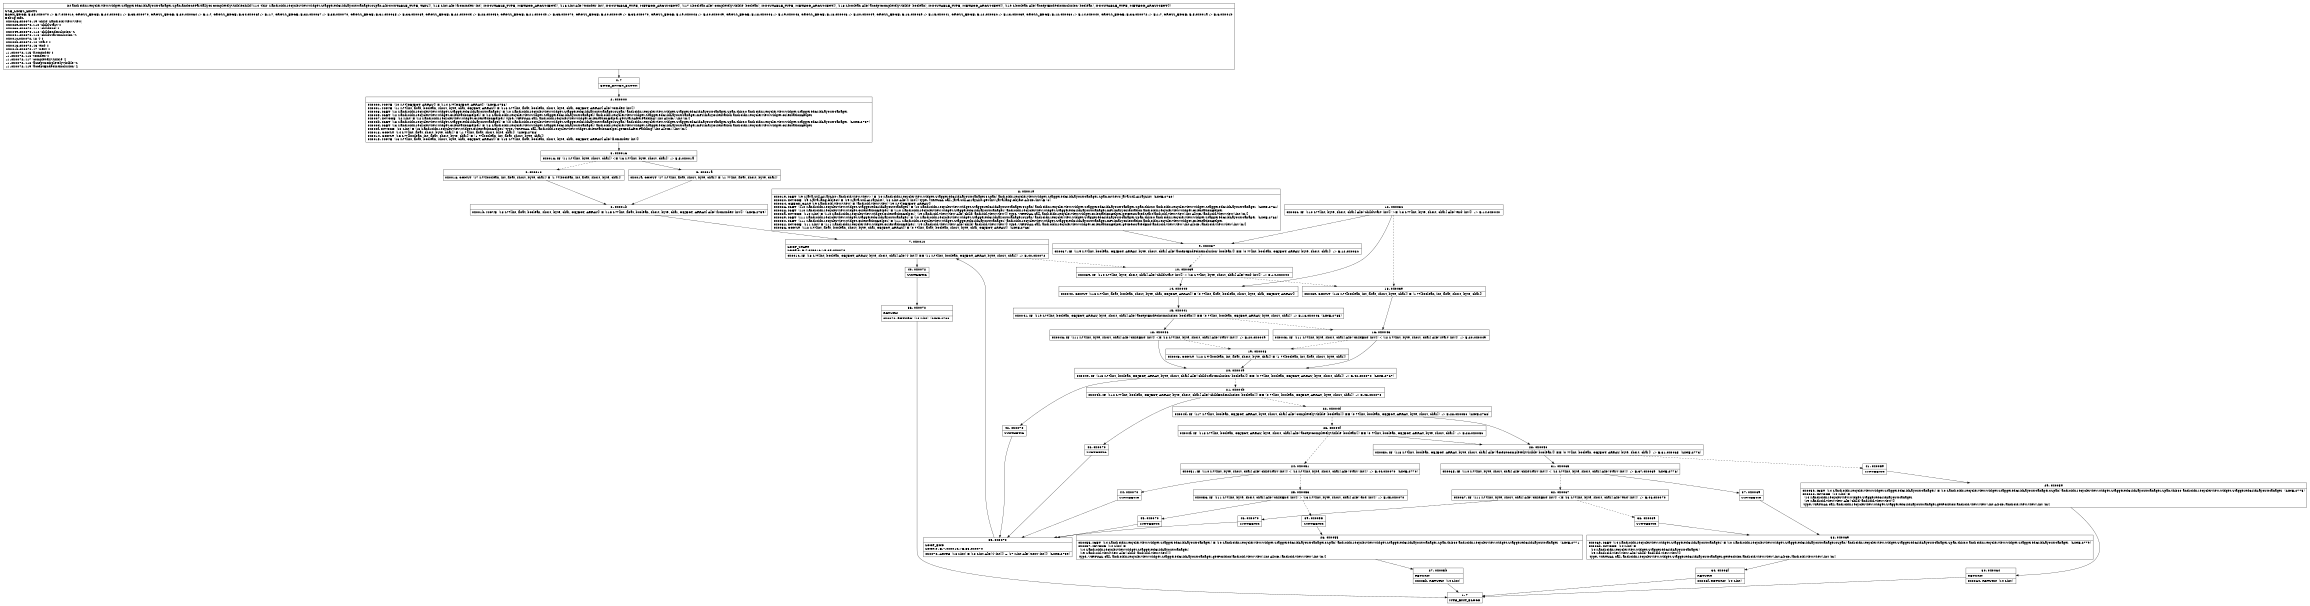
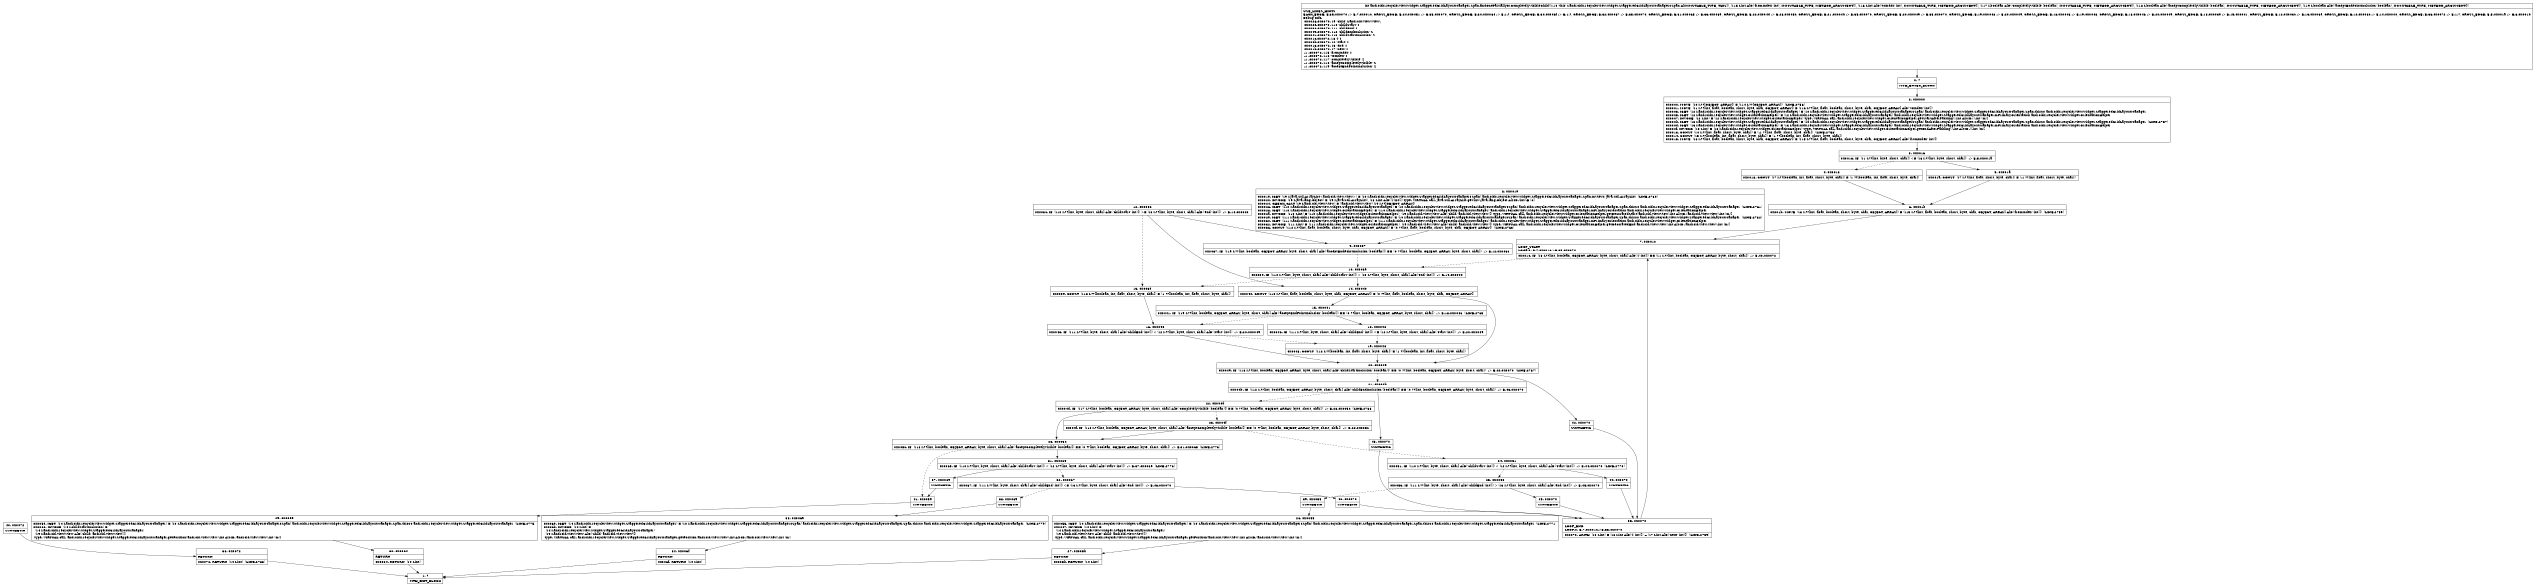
node "0: ?": text "EDGE_ENTER_BLOCK" -> "MTH_ENTER_BLOCK"
edge "7: 0x001c" -> "40: 0x0072": removed
edge "18: 0x0046" -> "20: 0x0049": now "14: 0x0040" -> "20: 0x0049"
node "29: 0x005e": text "0x0060: INVOKE  (r4 I:int) =" -> "0x0060: INVOKE  (r4 I:childStartInclusion) ="
edge "37: 0x0069" -> "33: 0x0069": now "37: 0x0069" -> "41: 0x005e"
node "26: 0x0055": text "0x0057: INVOKE  (r4 I:int) =" -> "0x0047: INVOKE  (r4 I:int) ="
